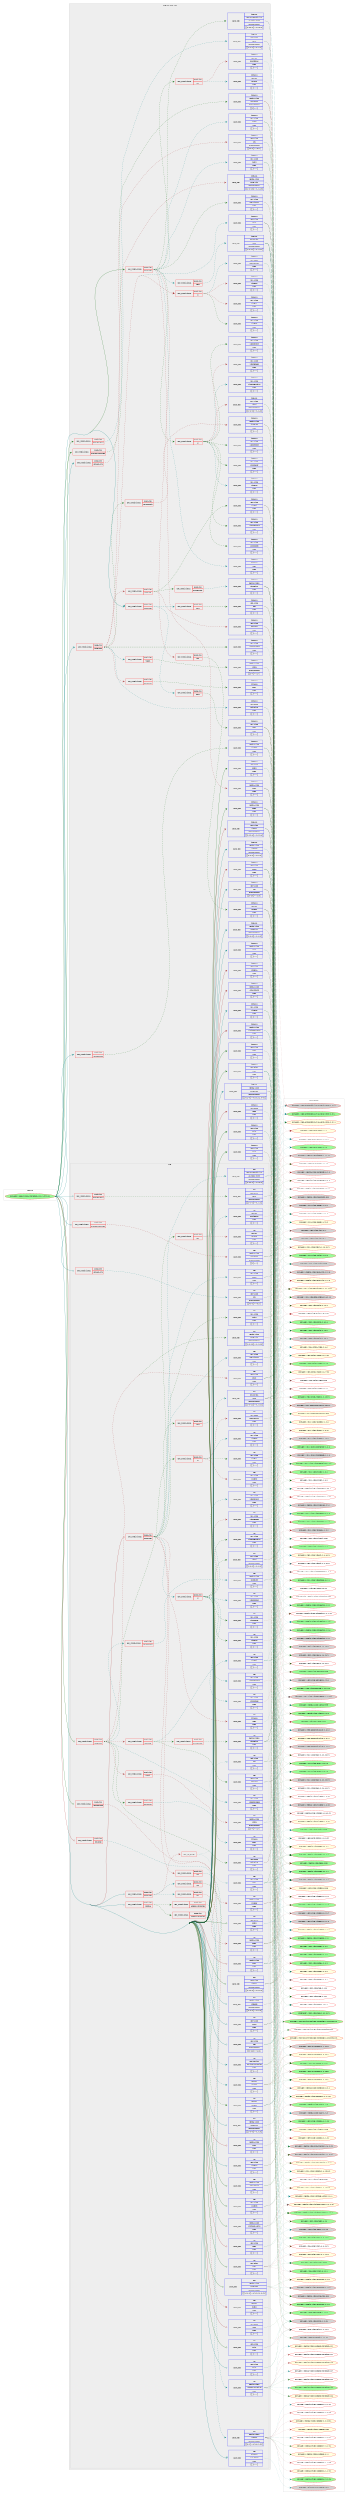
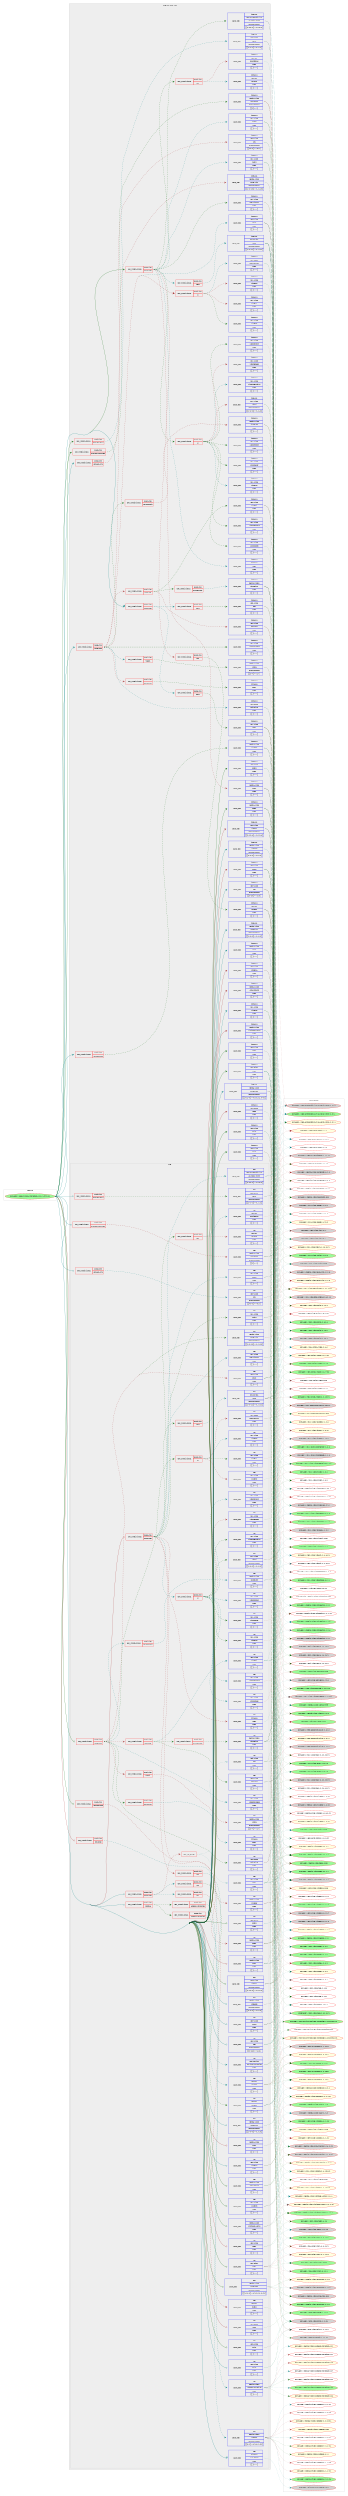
node "portage://app-arch/zstd-1.5.6": fillcolor palegreen -> white
node "portage://net-print/cups-2.4.7-r2": fillcolor lightyellow -> palegreen
